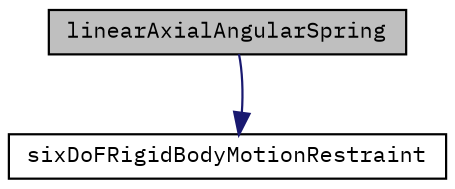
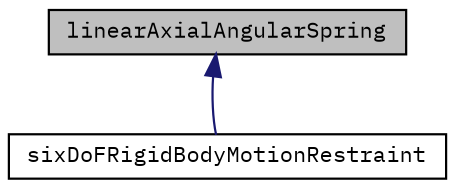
edge "linearAxialAngularSpring" -> "sixDoFRigidBodyMotionRestraint": reversed
